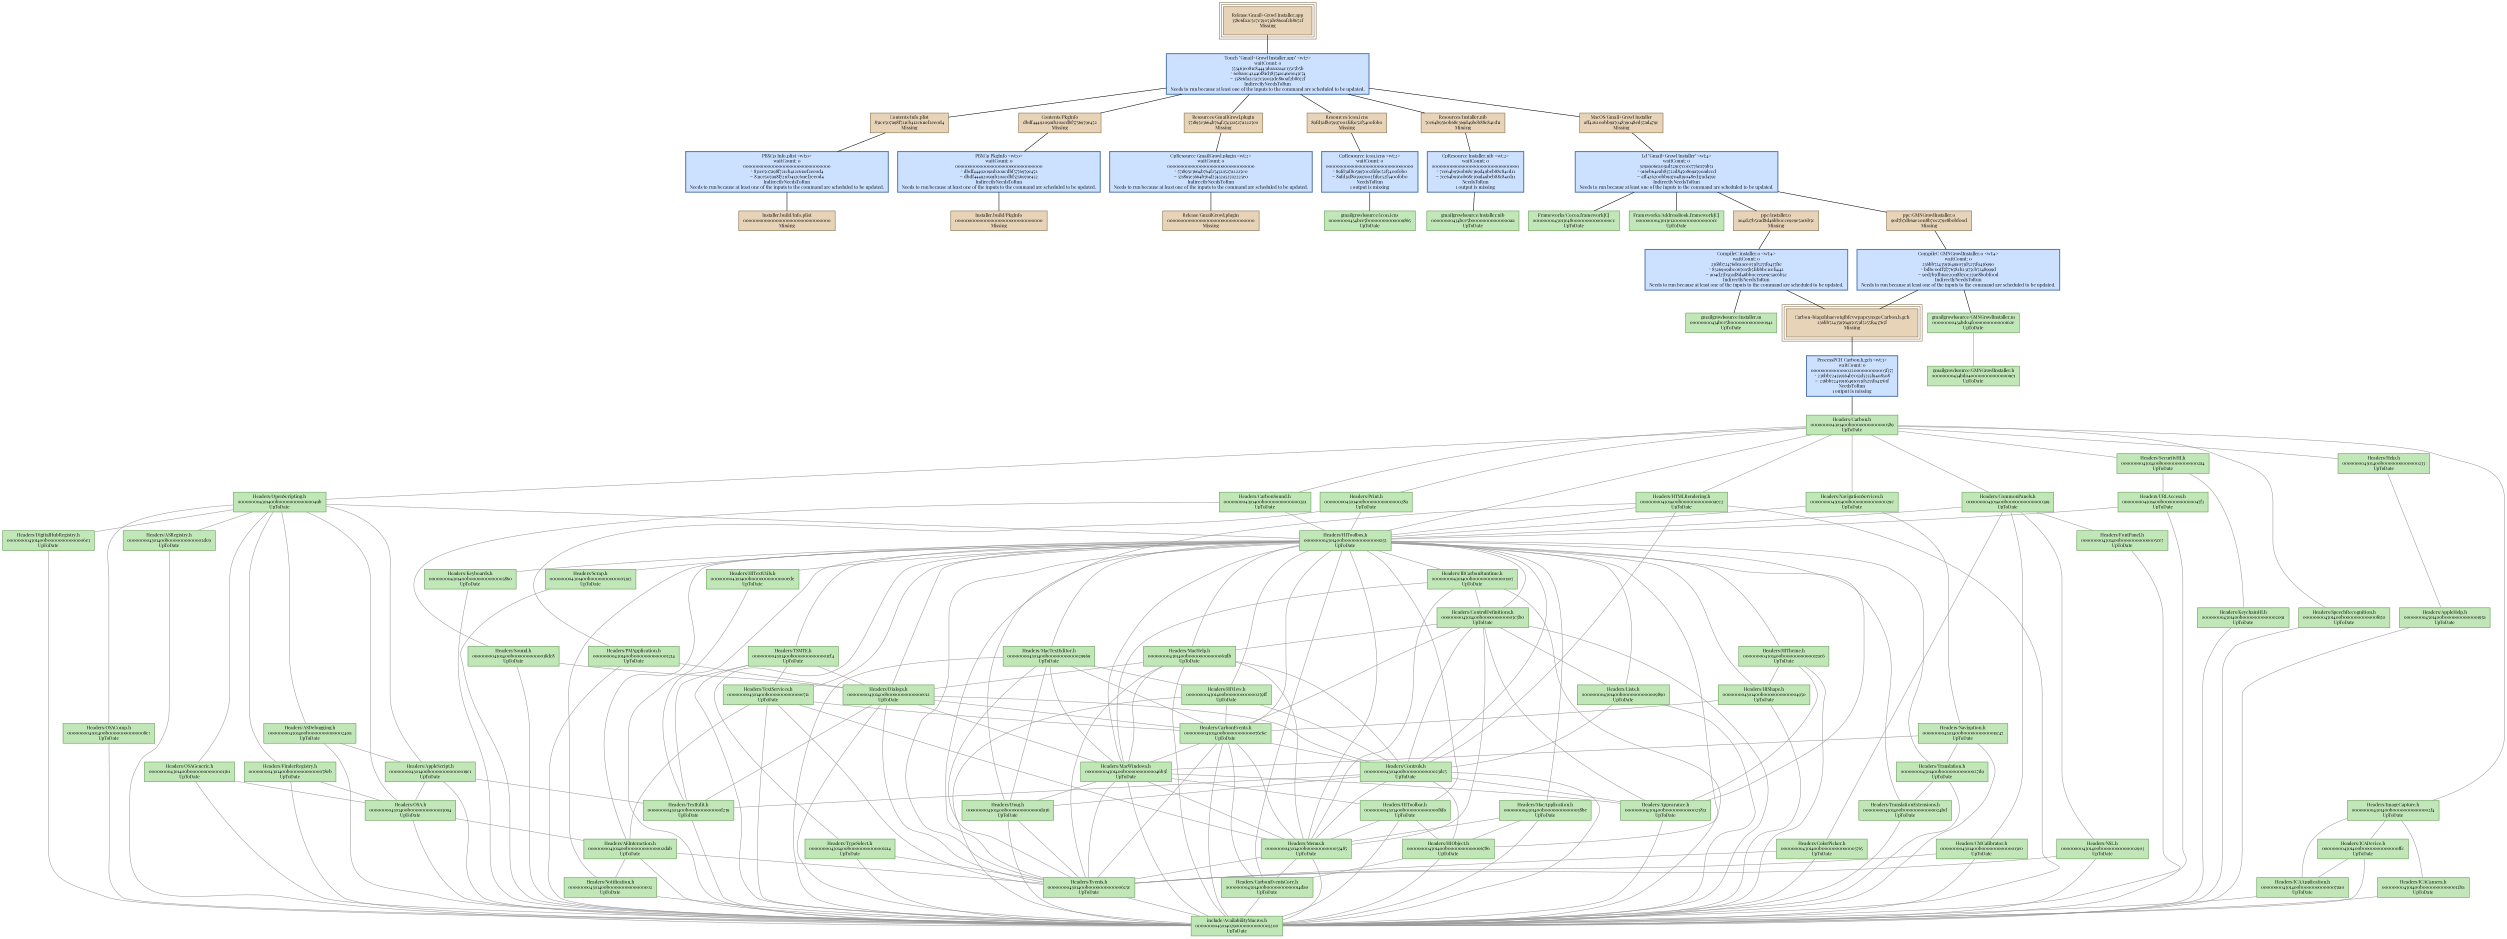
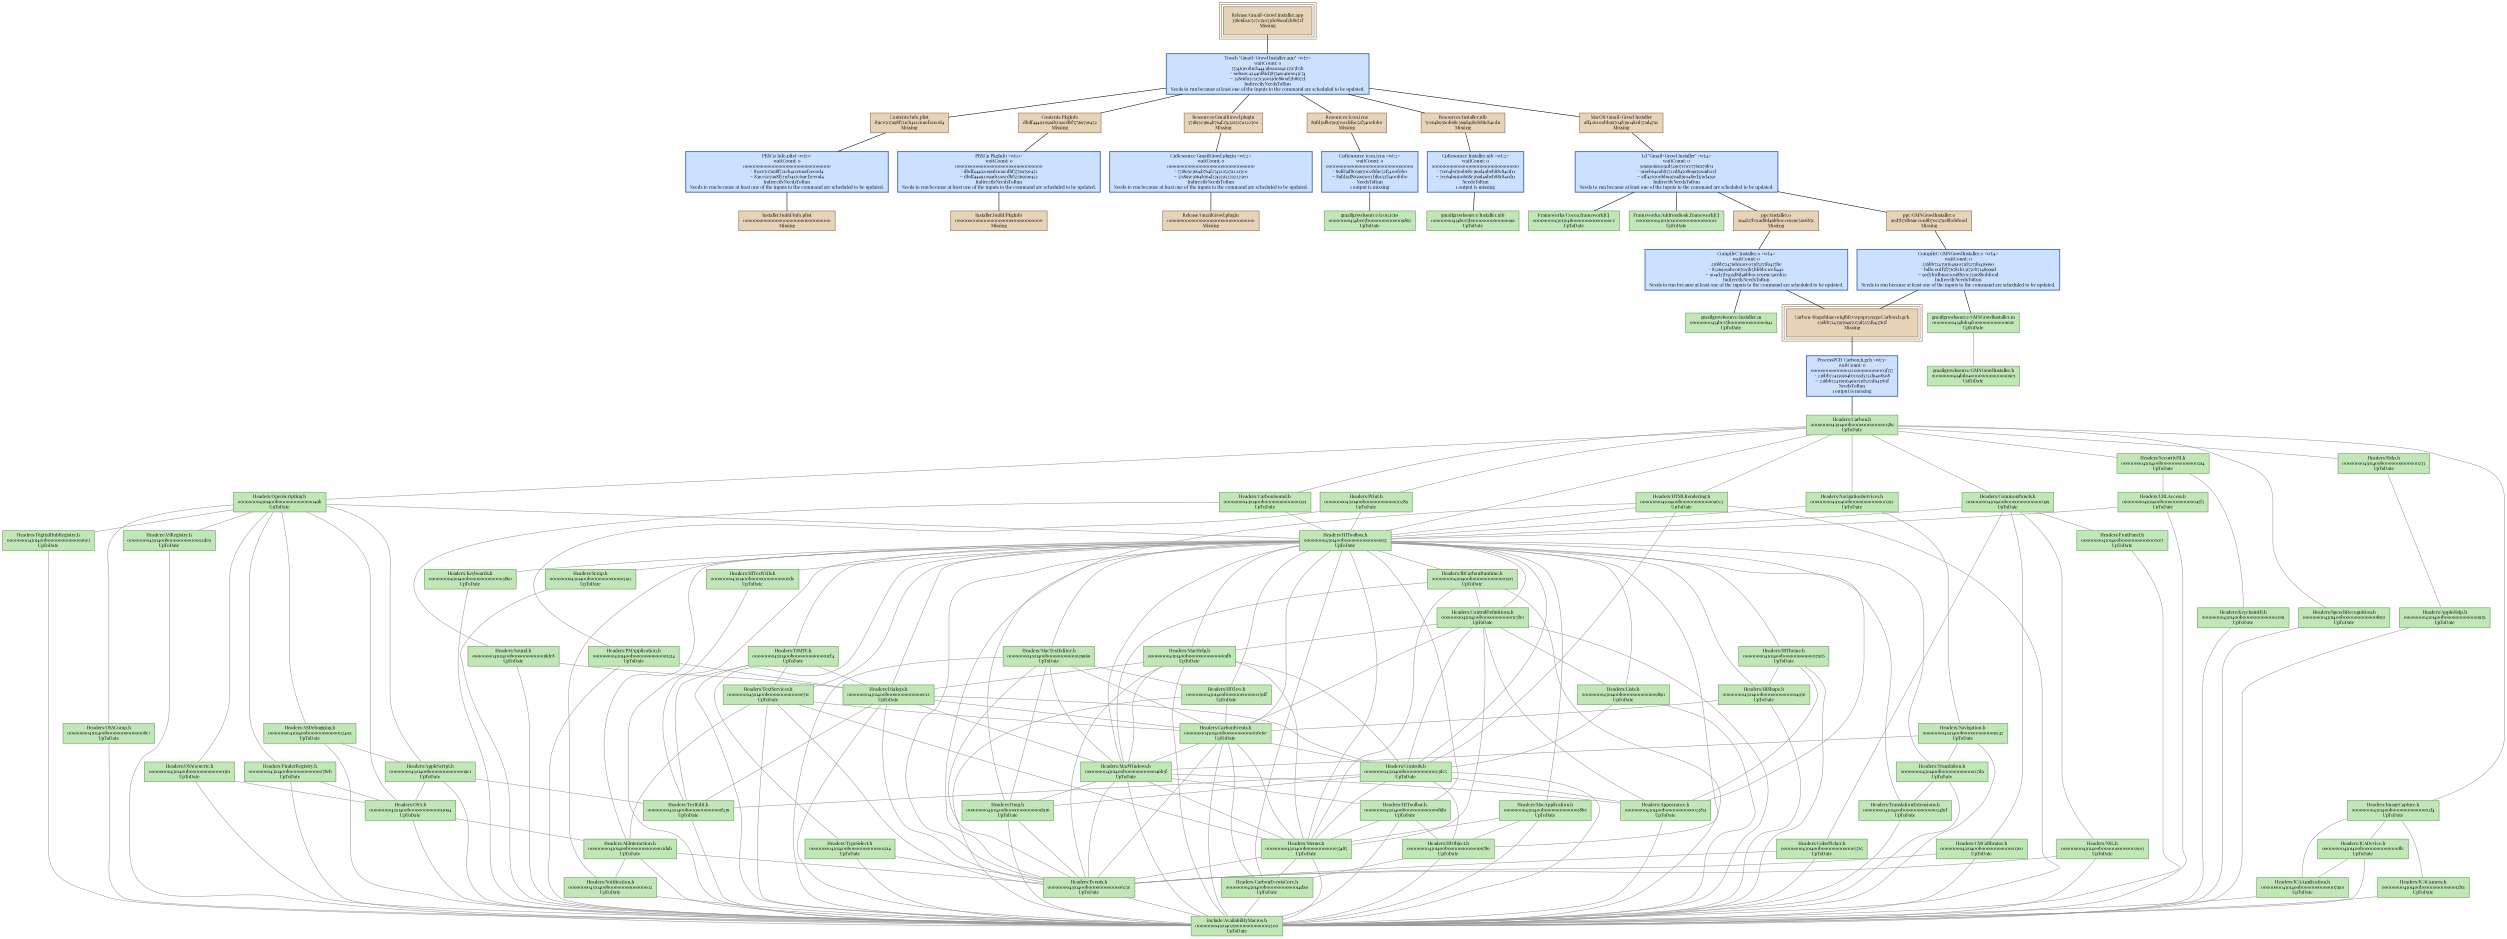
edge "Headers/HIView.h 000000004301400b00000000000259ff UpToDate" -- "Headers/Controls.h 000000004301400b0000000000023dc5 UpToDate": removed
